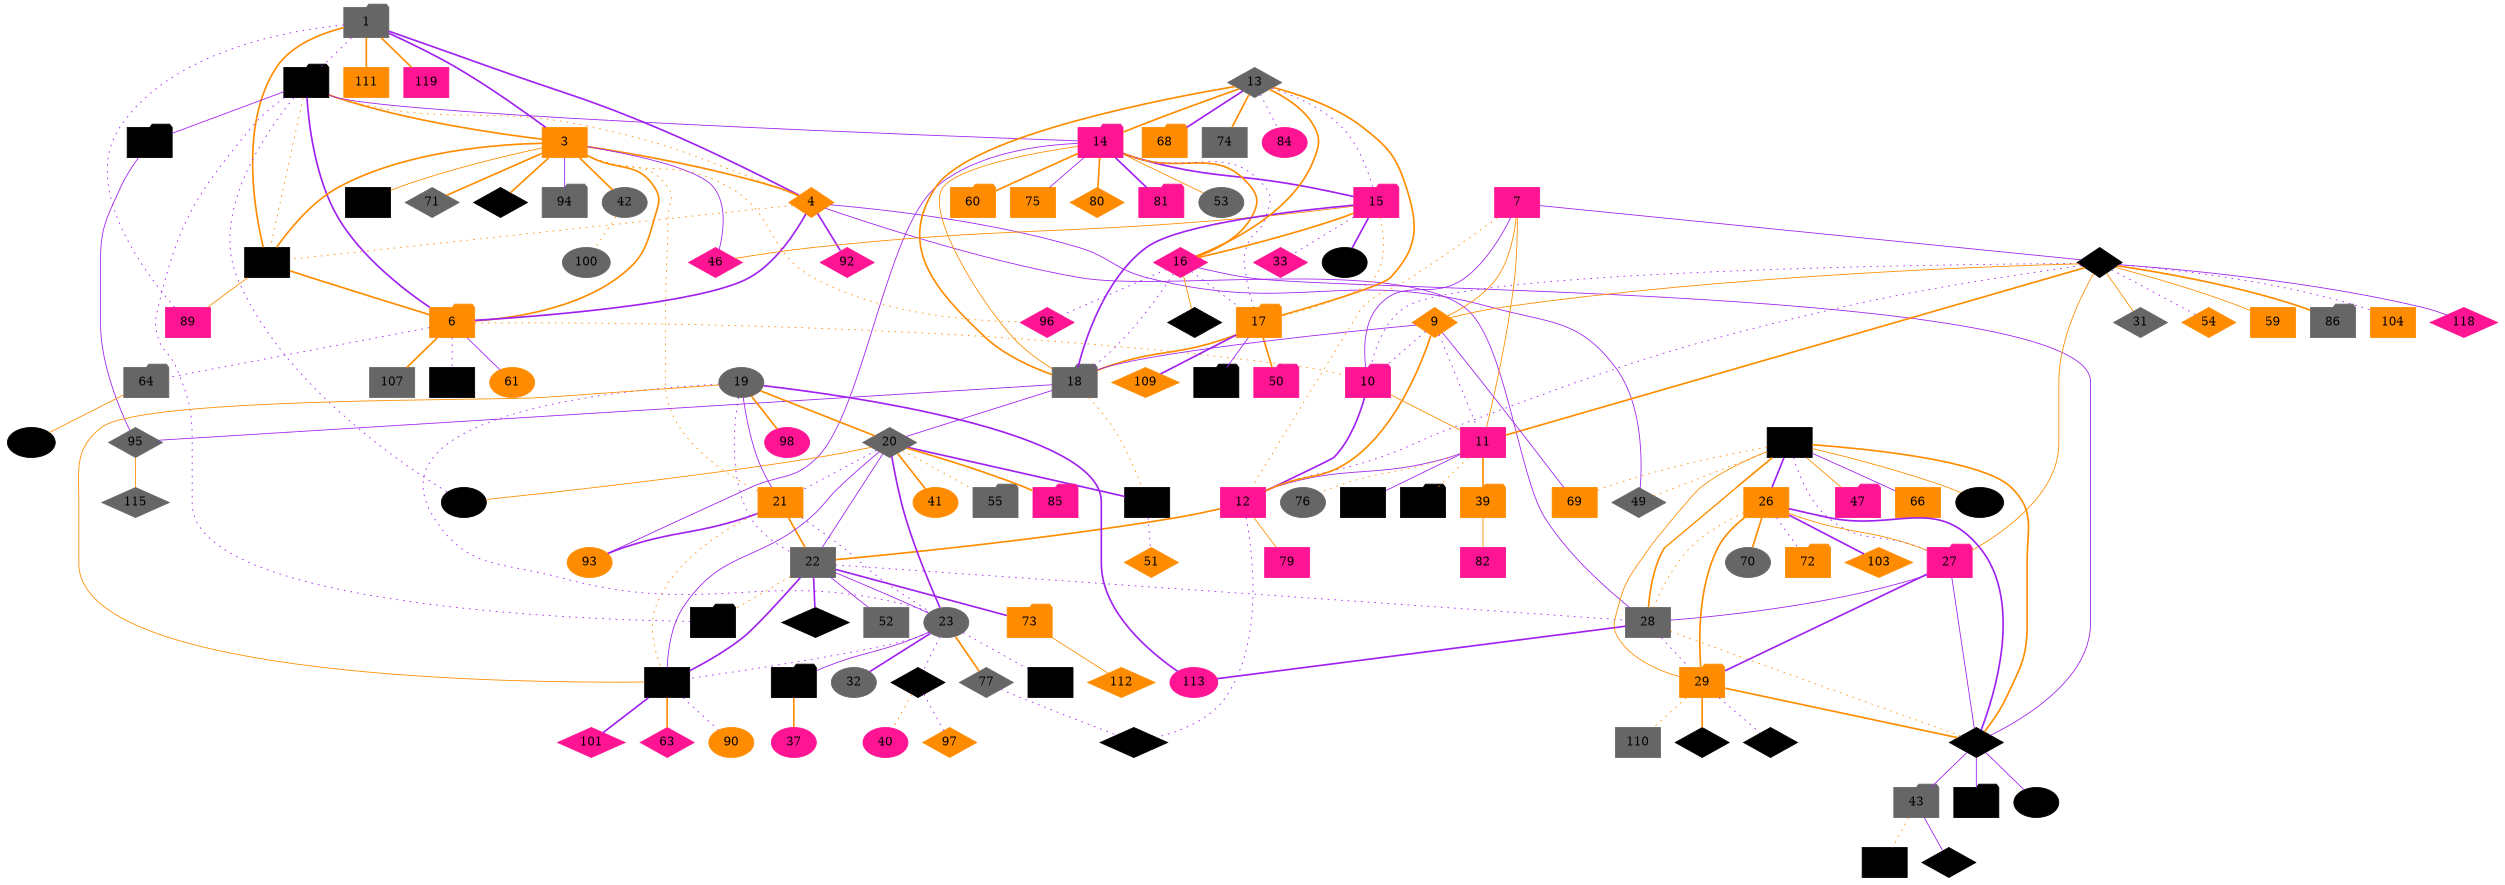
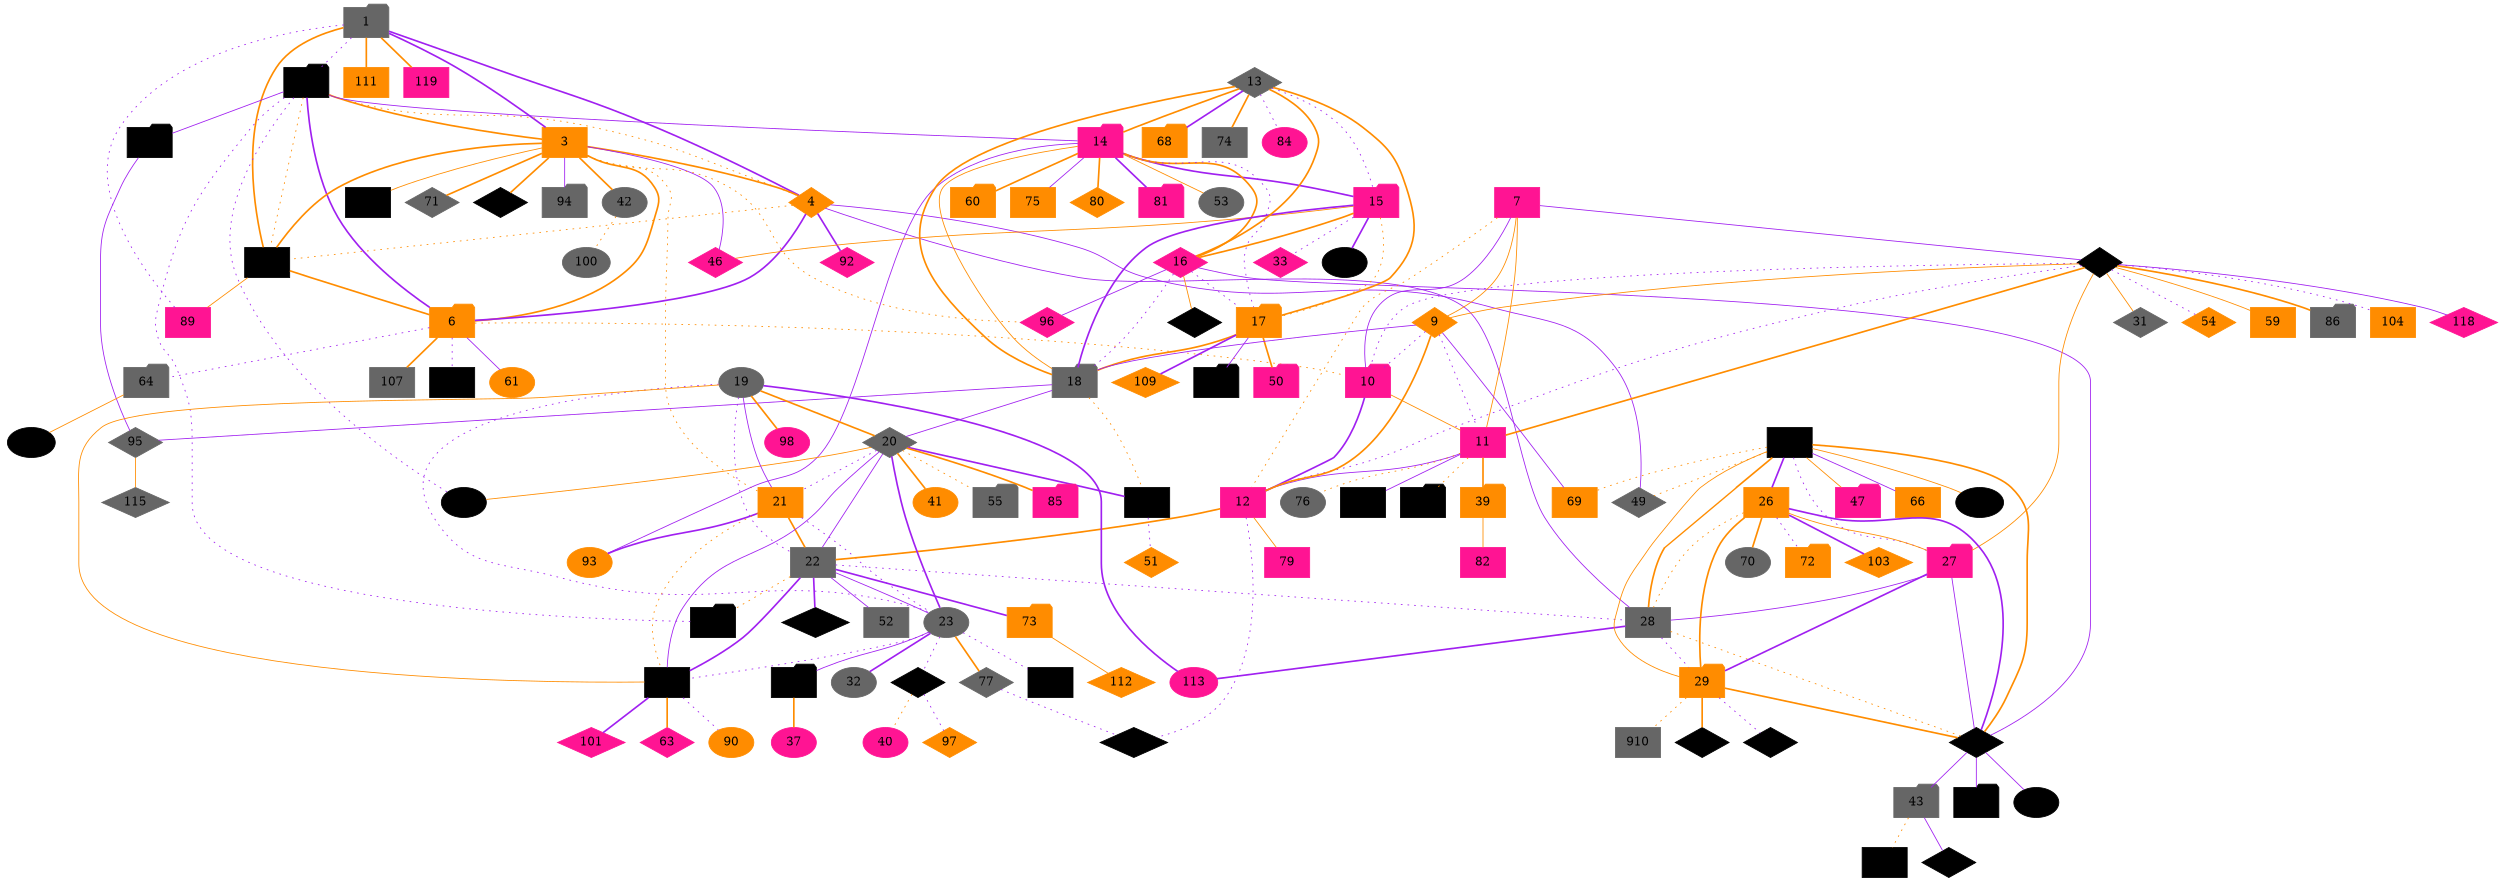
edge "16" -- "96": style dotted -> solid
node "110": label "110" -> "910"
